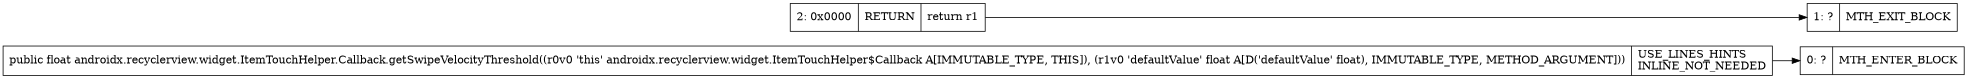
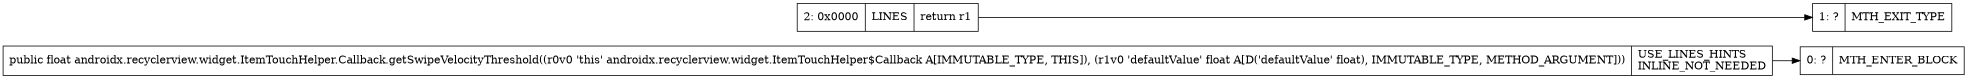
node "2: 0x0000": text "RETURN" -> "LINES"
node "1: ?": text "MTH_EXIT_BLOCK" -> "MTH_EXIT_TYPE"
